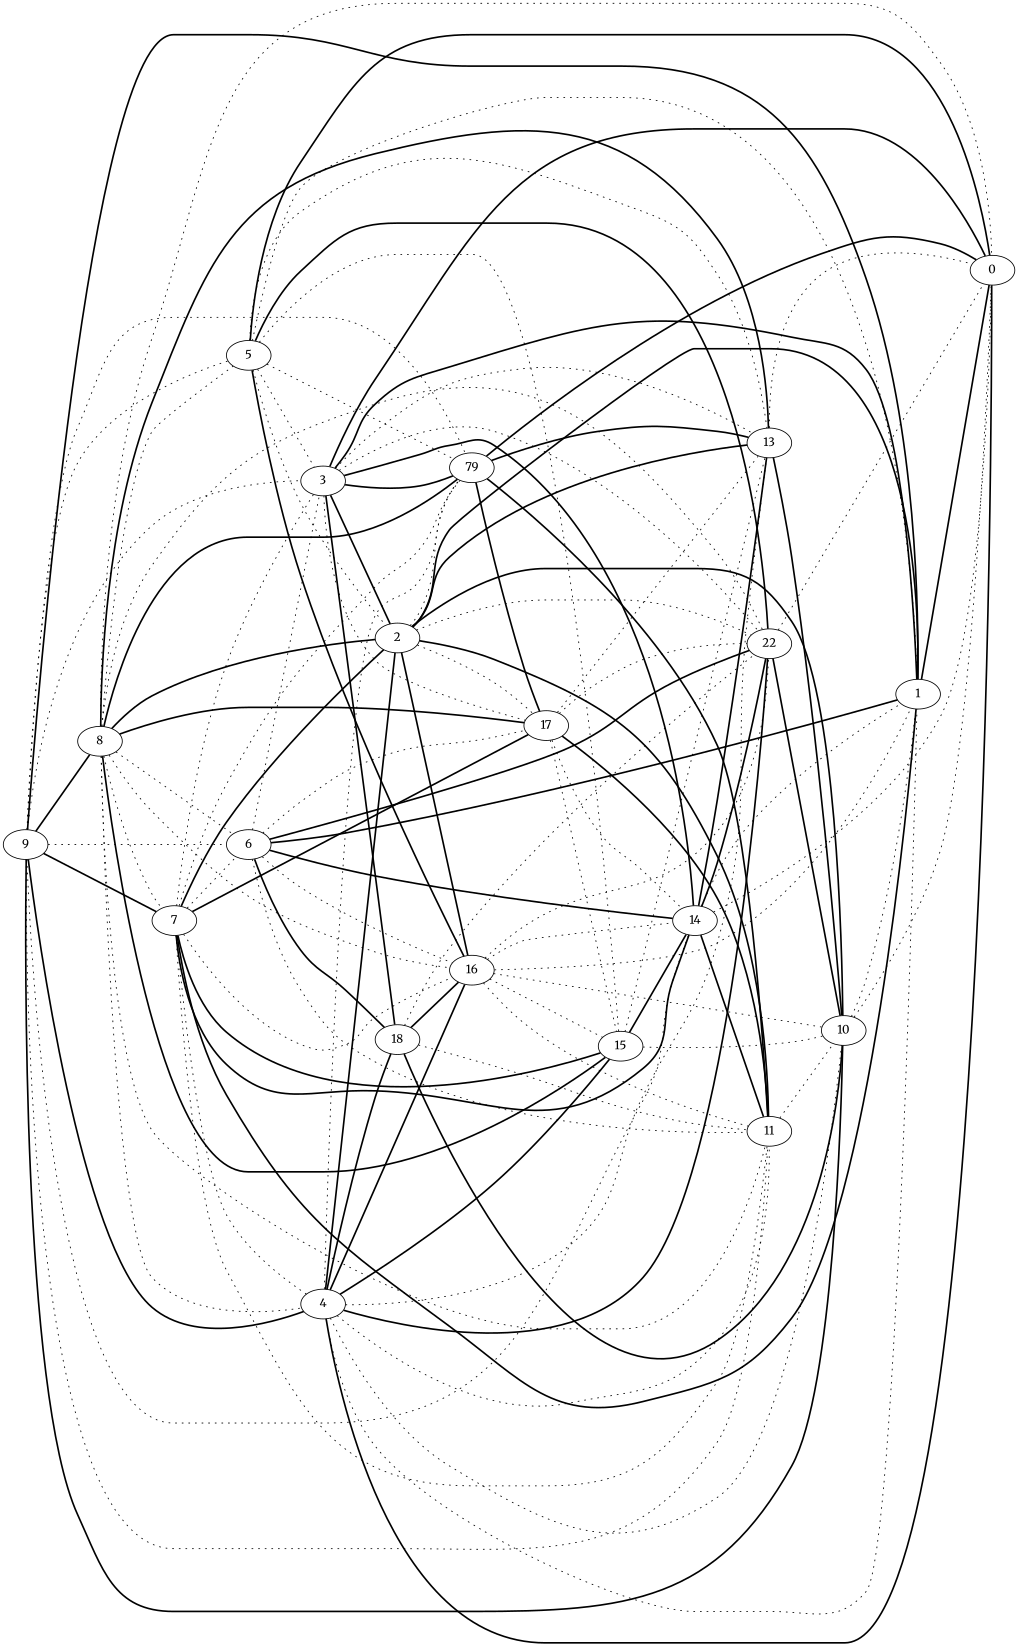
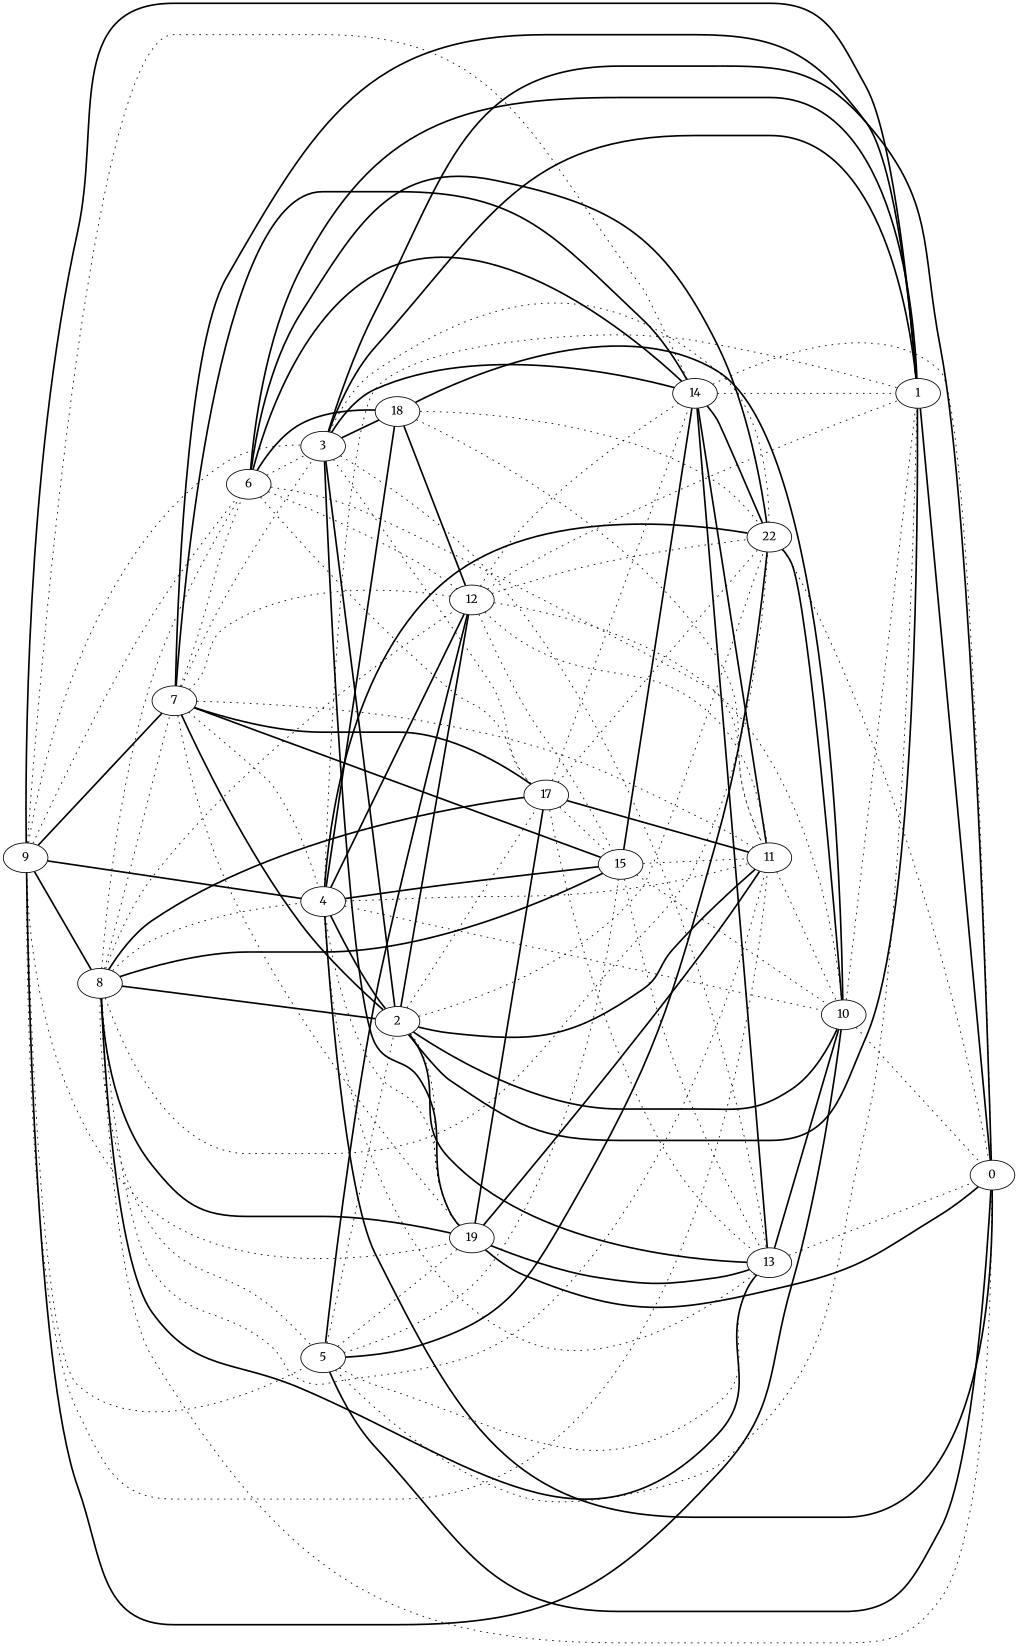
edge "5" -- "3": removed
node "79": label "79" -> "19"
edge "11" -- "15": added
node "16": label "16" -> "12"
